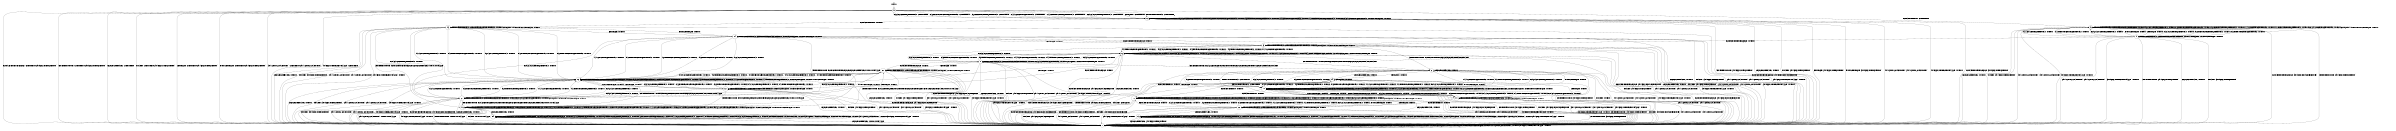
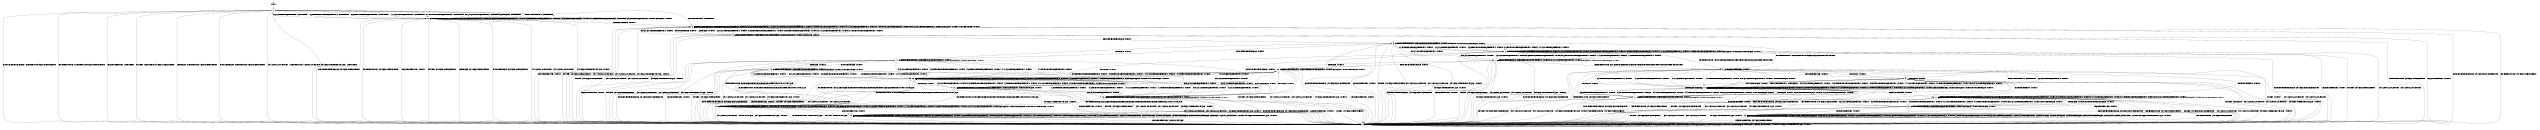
edge "s2" -> "s15": now "s2" -> "s3"
